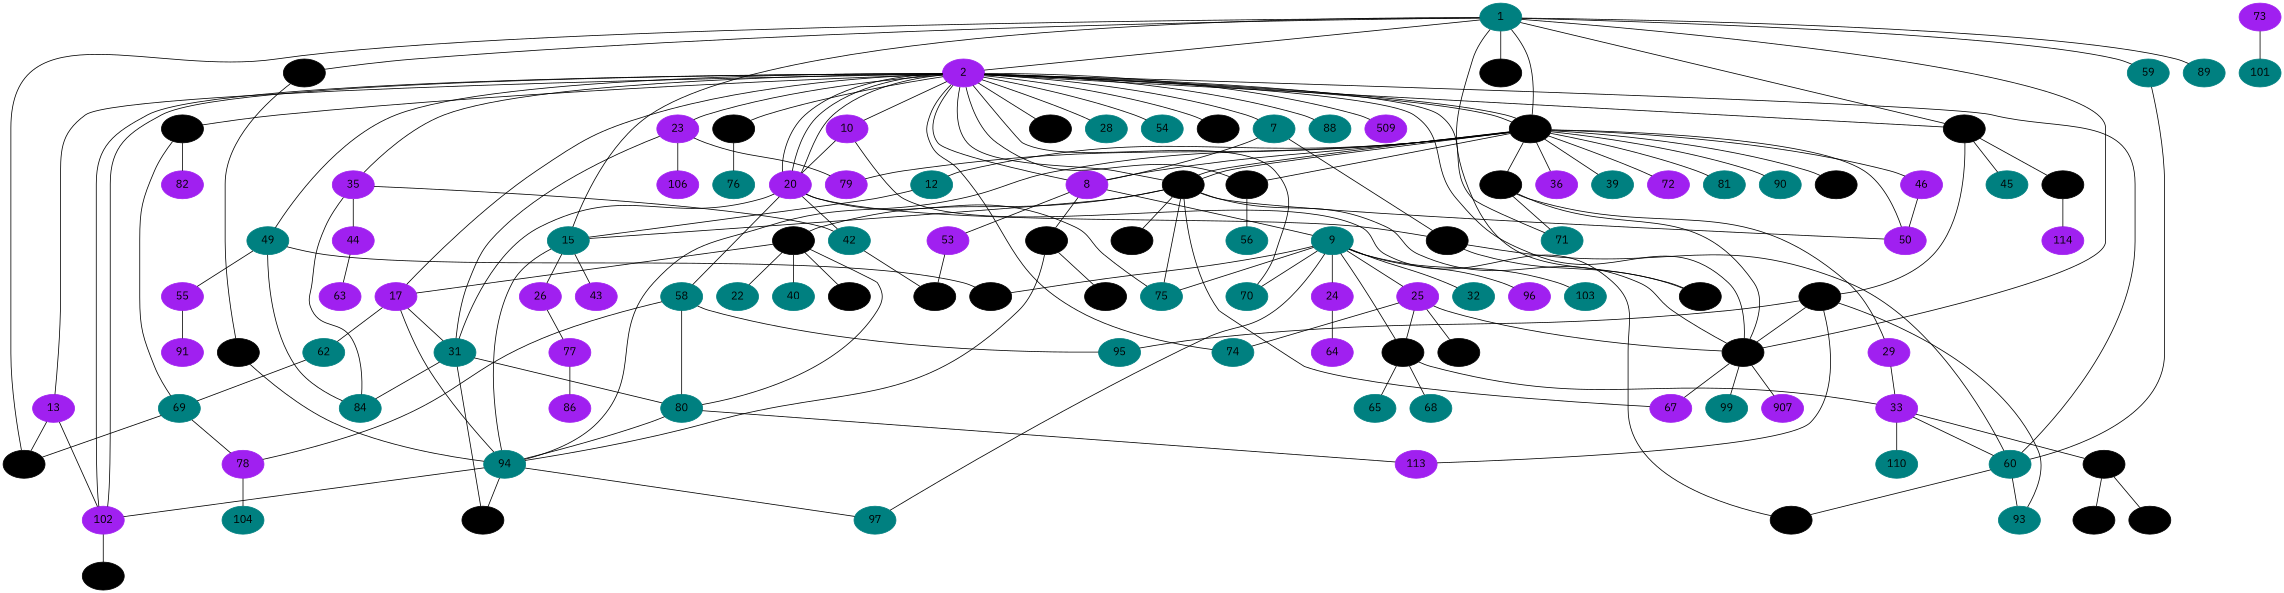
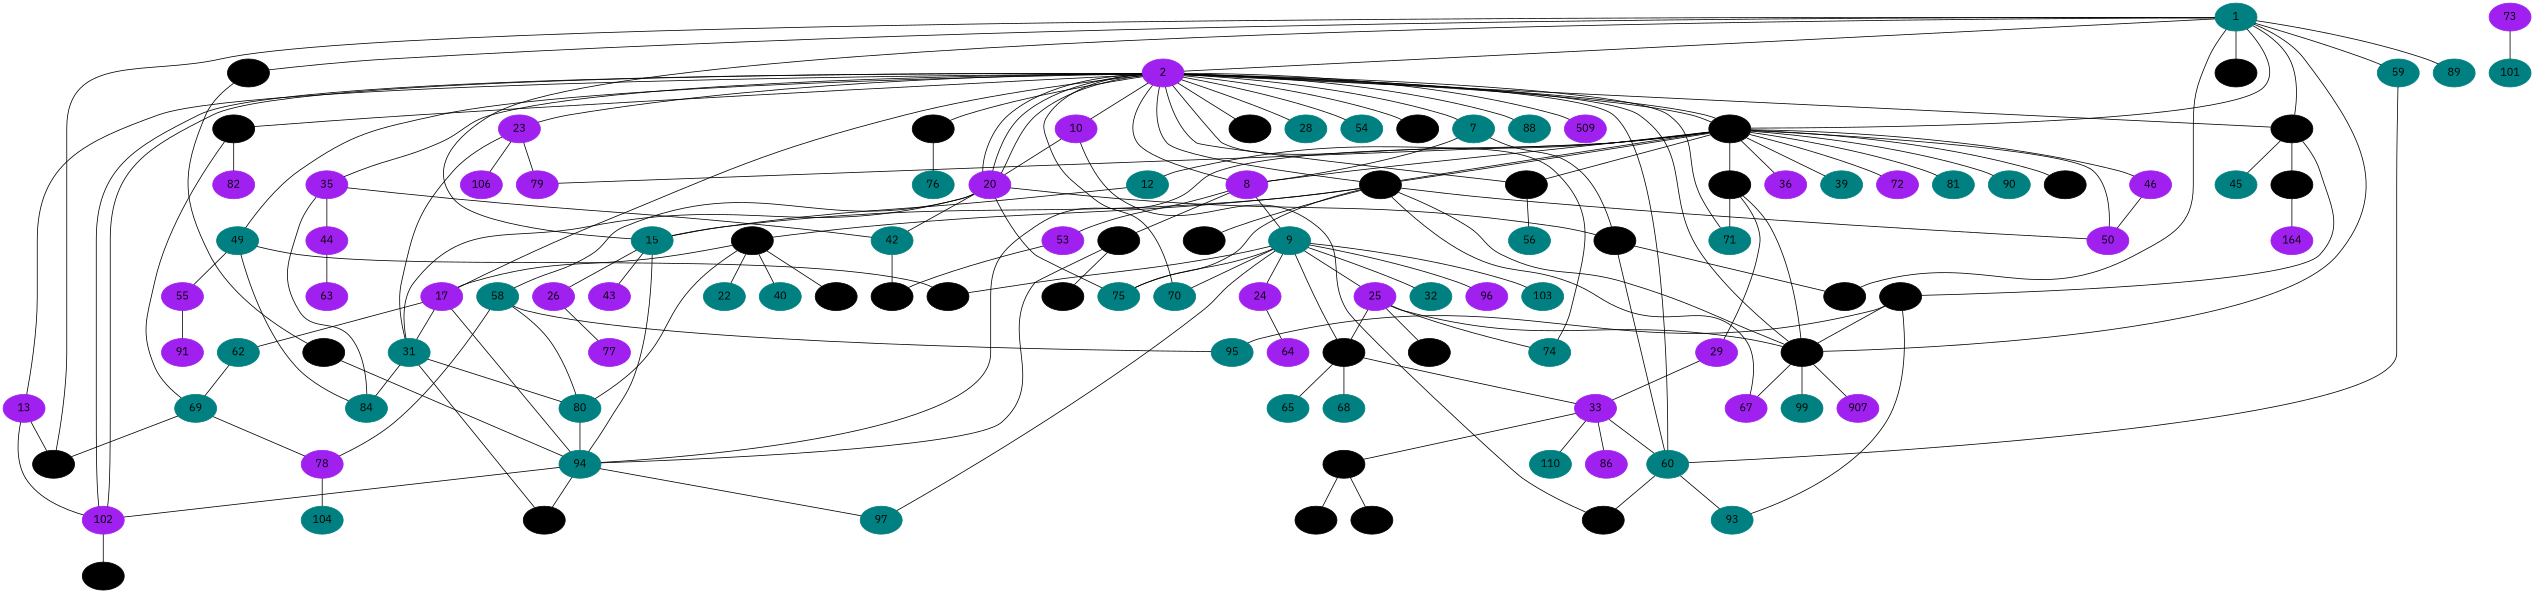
node "114": label "114" -> "164"
edge "77" -- "86": now "33" -- "86"
node "113": removed
